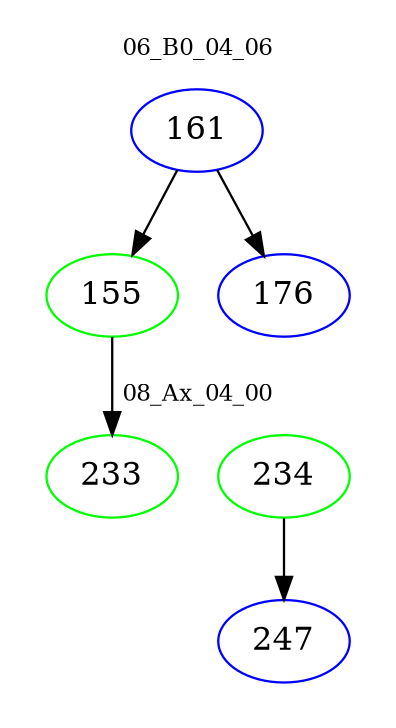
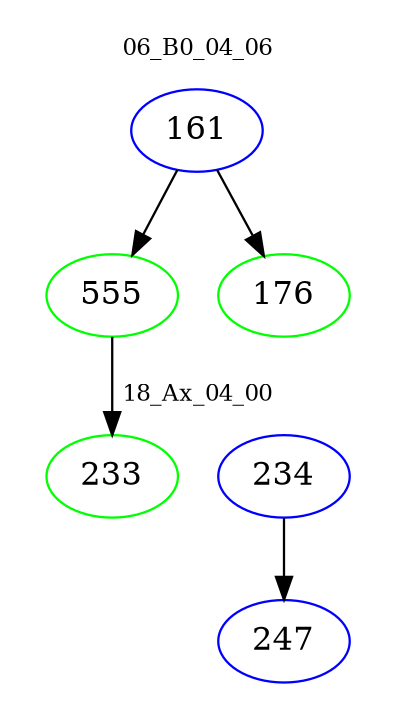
node "155": label "155" -> "555"
node "176": color blue -> green
cluster "08_Ax_04_00": label "08_Ax_04_00" -> "18_Ax_04_00"
node "234": color green -> blue
